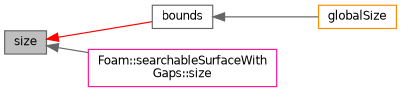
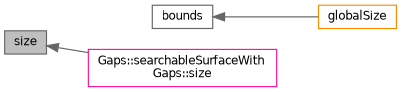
edge "bounds" -> "size": removed
node "Foam::searchableSurfaceWith Gaps::size": label "Foam::searchableSurfaceWith Gaps::size" -> "Gaps::searchableSurfaceWith Gaps::size"
